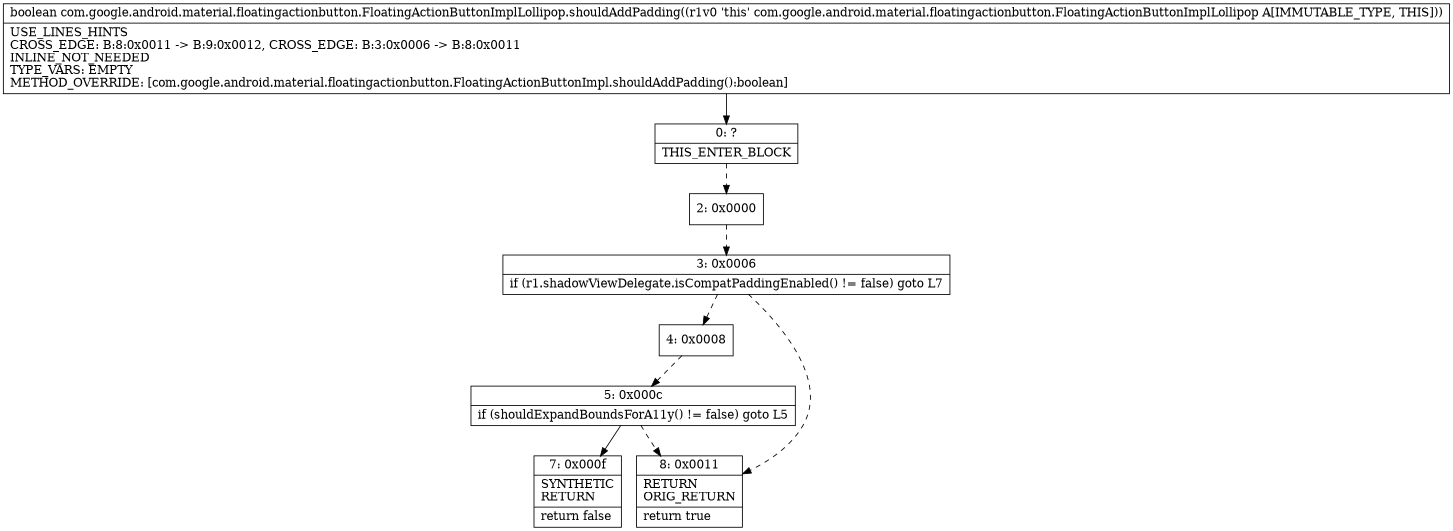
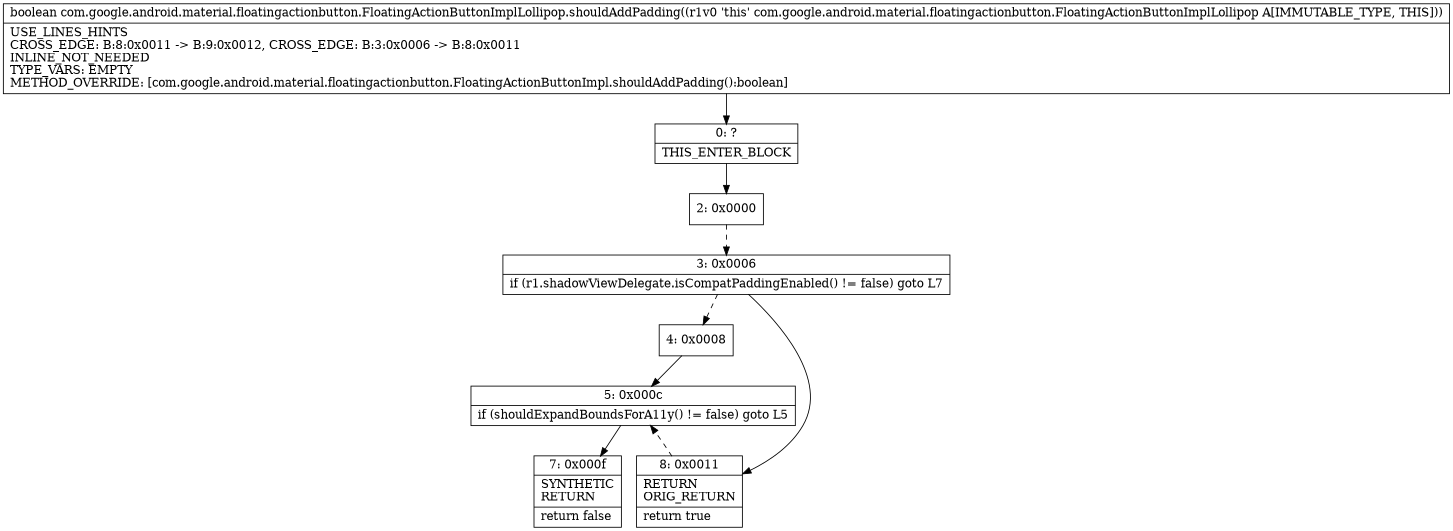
edge "0: ?" -> "2: 0x0000": style dashed -> solid
edge "4: 0x0008" -> "5: 0x000c": style dashed -> solid
edge "3: 0x0006" -> "8: 0x0011": style dashed -> solid
edge "5: 0x000c" -> "8: 0x0011": reversed
